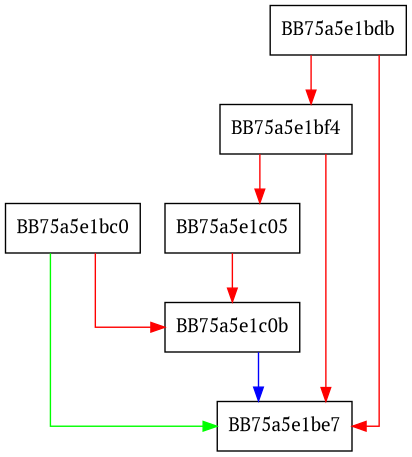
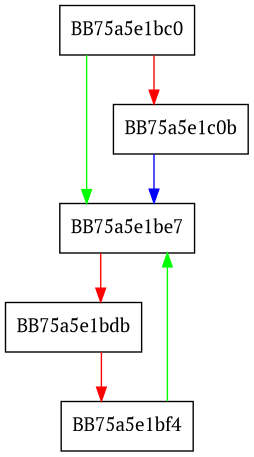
node "BB75a5e1c05": removed
edge "BB75a5e1bdb" -> "BB75a5e1be7": reversed
edge "BB75a5e1bf4" -> "BB75a5e1be7": color red -> green
